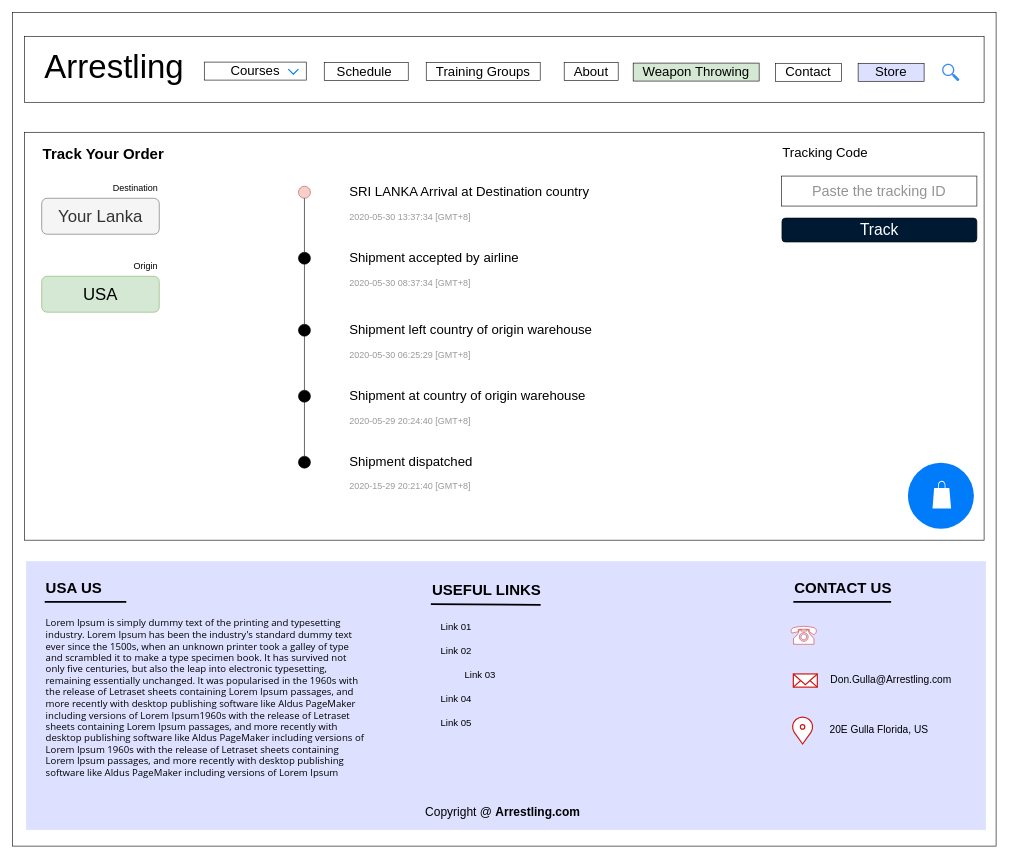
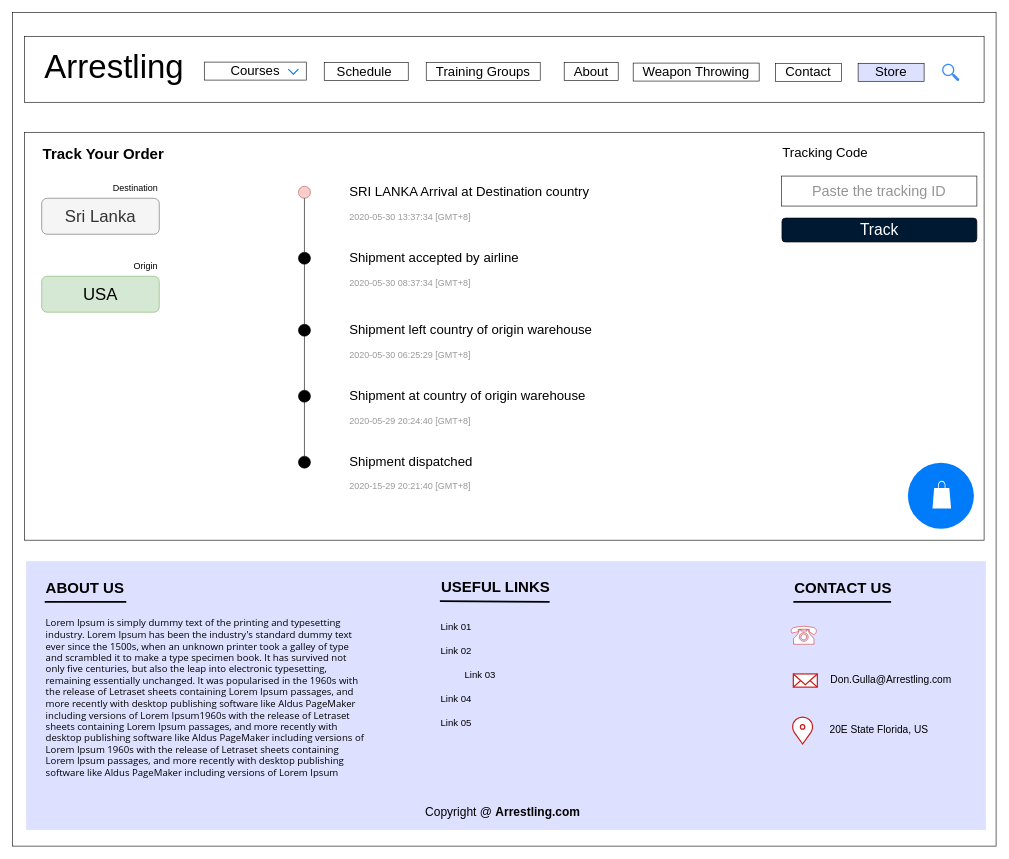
node "Weapon Throwing": fillcolor #d5e8d4 -> #ffffff
node "Your Lanka": label "Your Lanka" -> "Sri Lanka"
node "USA US": label "USA US" -> "ABOUT US"
node "USEFUL LINKS": moved (495, 589) -> (504, 586)
node "20E Gulla Florida, US": label "20E Gulla Florida, US" -> "20E State Florida, US"
